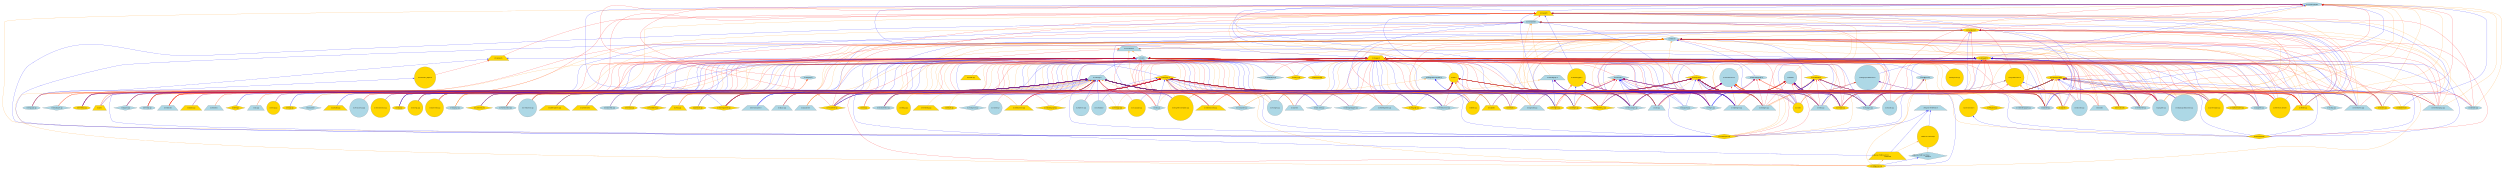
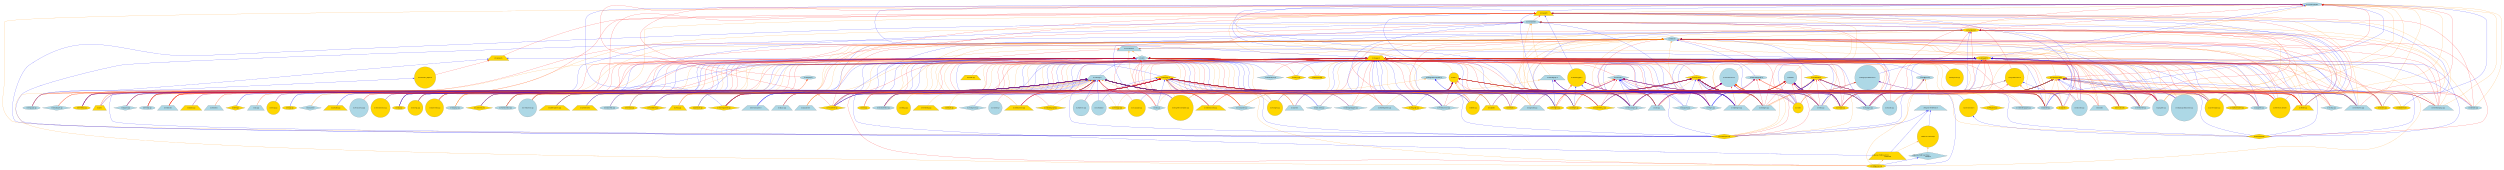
node "src/mangen.cpp": fillcolor lightblue -> gold
